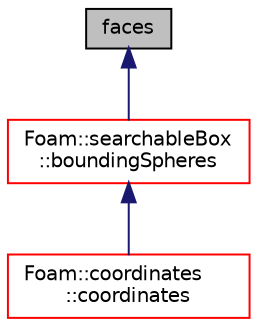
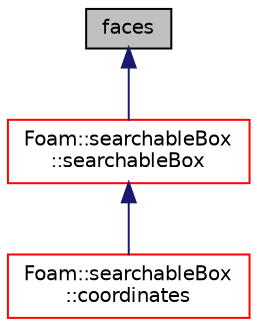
node "Foam::searchableBox ::boundingSpheres": label "Foam::searchableBox ::boundingSpheres" -> "Foam::searchableBox ::searchableBox"
node "Foam::coordinates ::coordinates": label "Foam::coordinates ::coordinates" -> "Foam::searchableBox ::coordinates"
